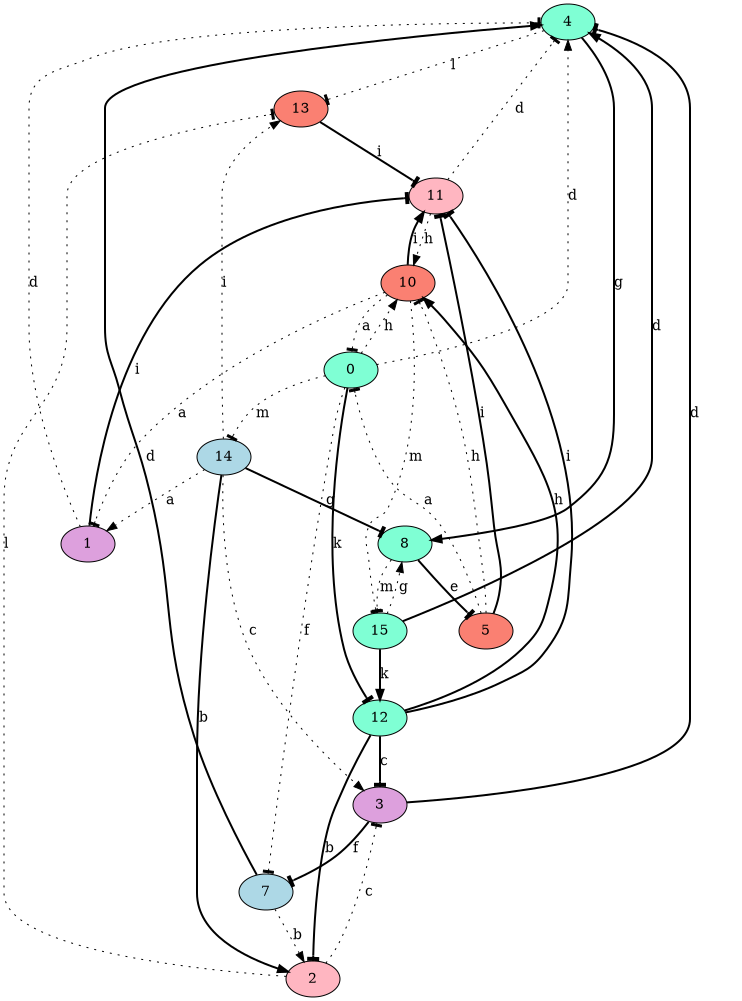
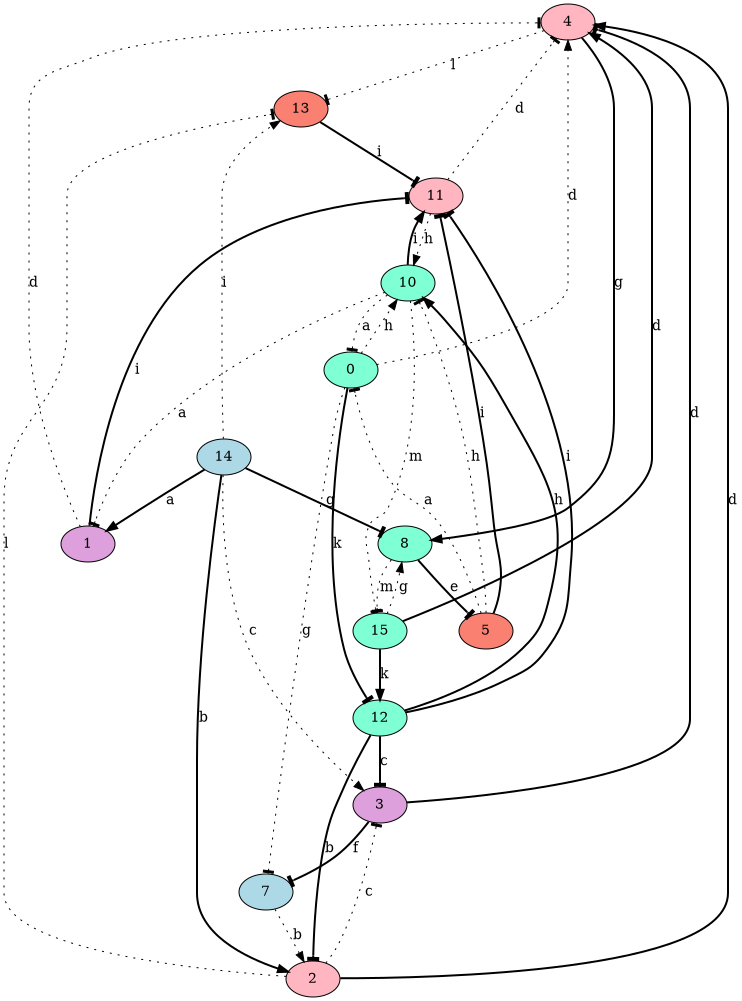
node "4": fillcolor aquamarine -> lightpink
node "10": fillcolor salmon -> aquamarine
edge "7" -> "4": now "2" -> "4"
edge "0" -> "14": removed, label "m"
edge "14" -> "1": style dotted -> bold
edge "0" -> "7": label "f" -> "g"
